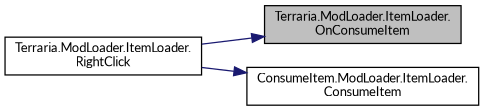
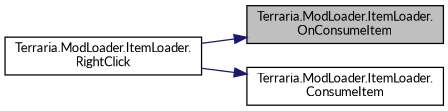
node "ConsumeItem.ModLoader.ItemLoader. ConsumeItem": label "ConsumeItem.ModLoader.ItemLoader. ConsumeItem" -> "Terraria.ModLoader.ItemLoader. ConsumeItem"
